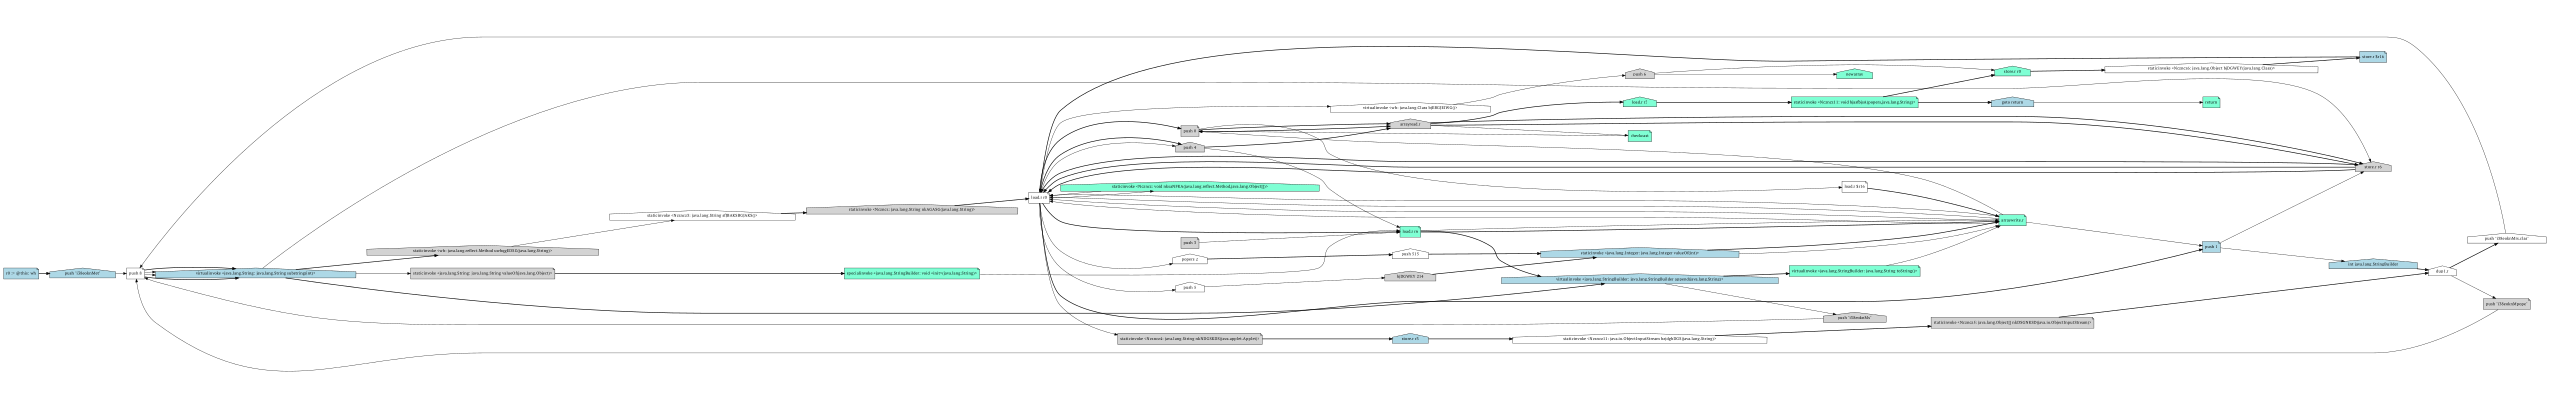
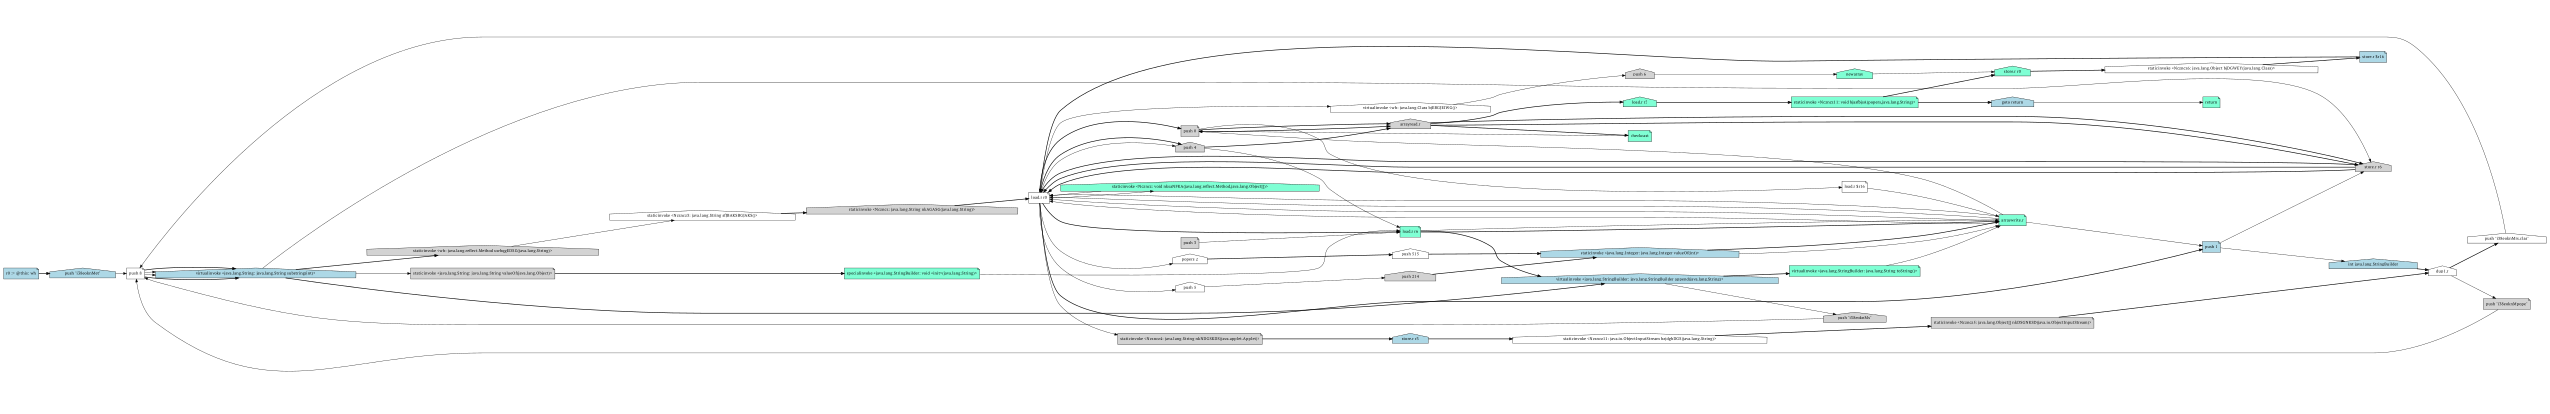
edge "push 6" -> "store.r r0": now "newarray" -> "store.r r0"
edge "arrayread.r" -> "checkcast": style solid -> bold
edge "load.r $r16" -> "arraywrite.r": style bold -> solid
node "bjDGWEY 214": label "bjDGWEY 214" -> "push 214"
